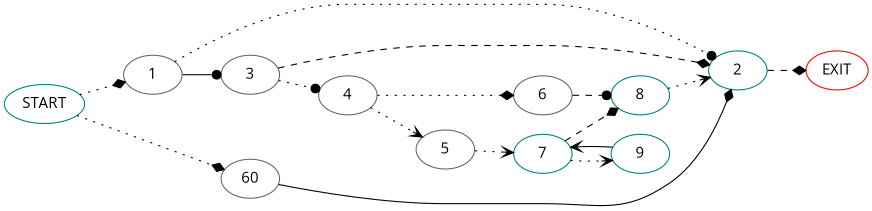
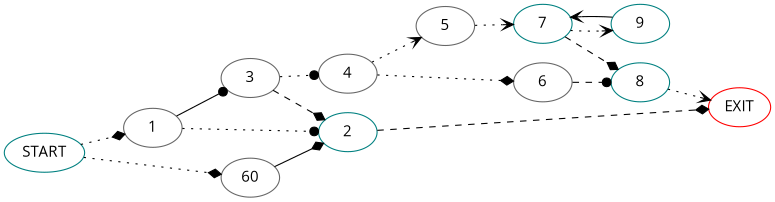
edge "8" -> "2": now "8" -> "EXIT"
